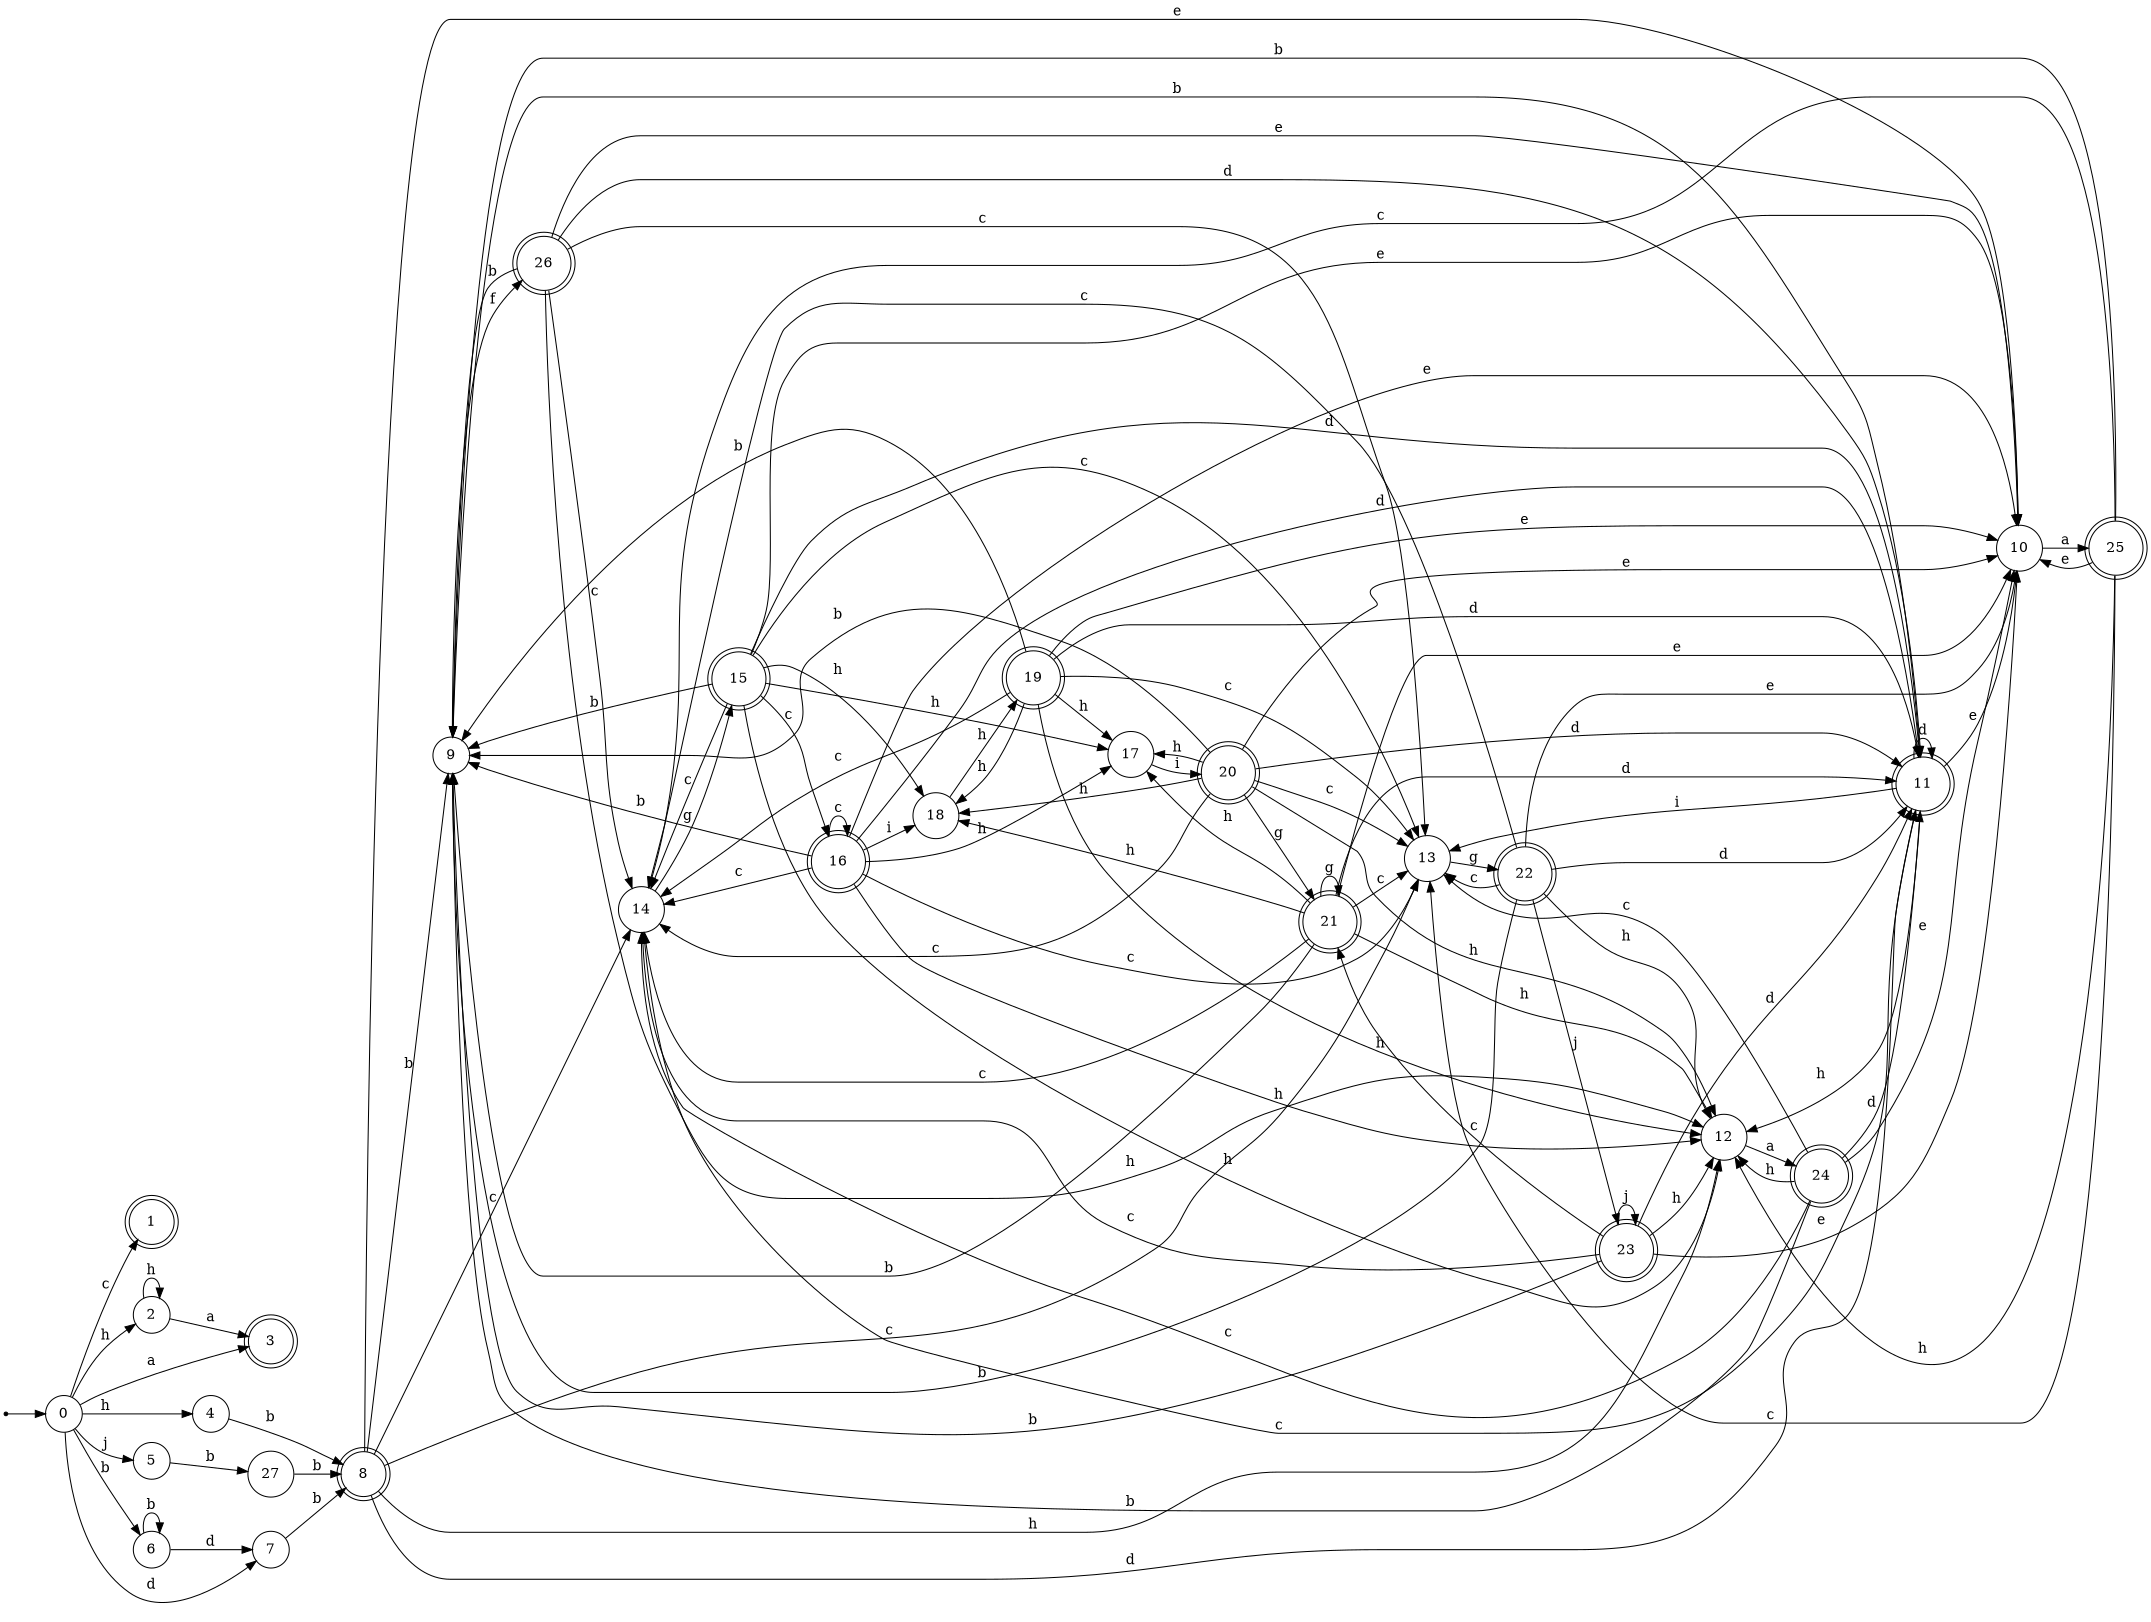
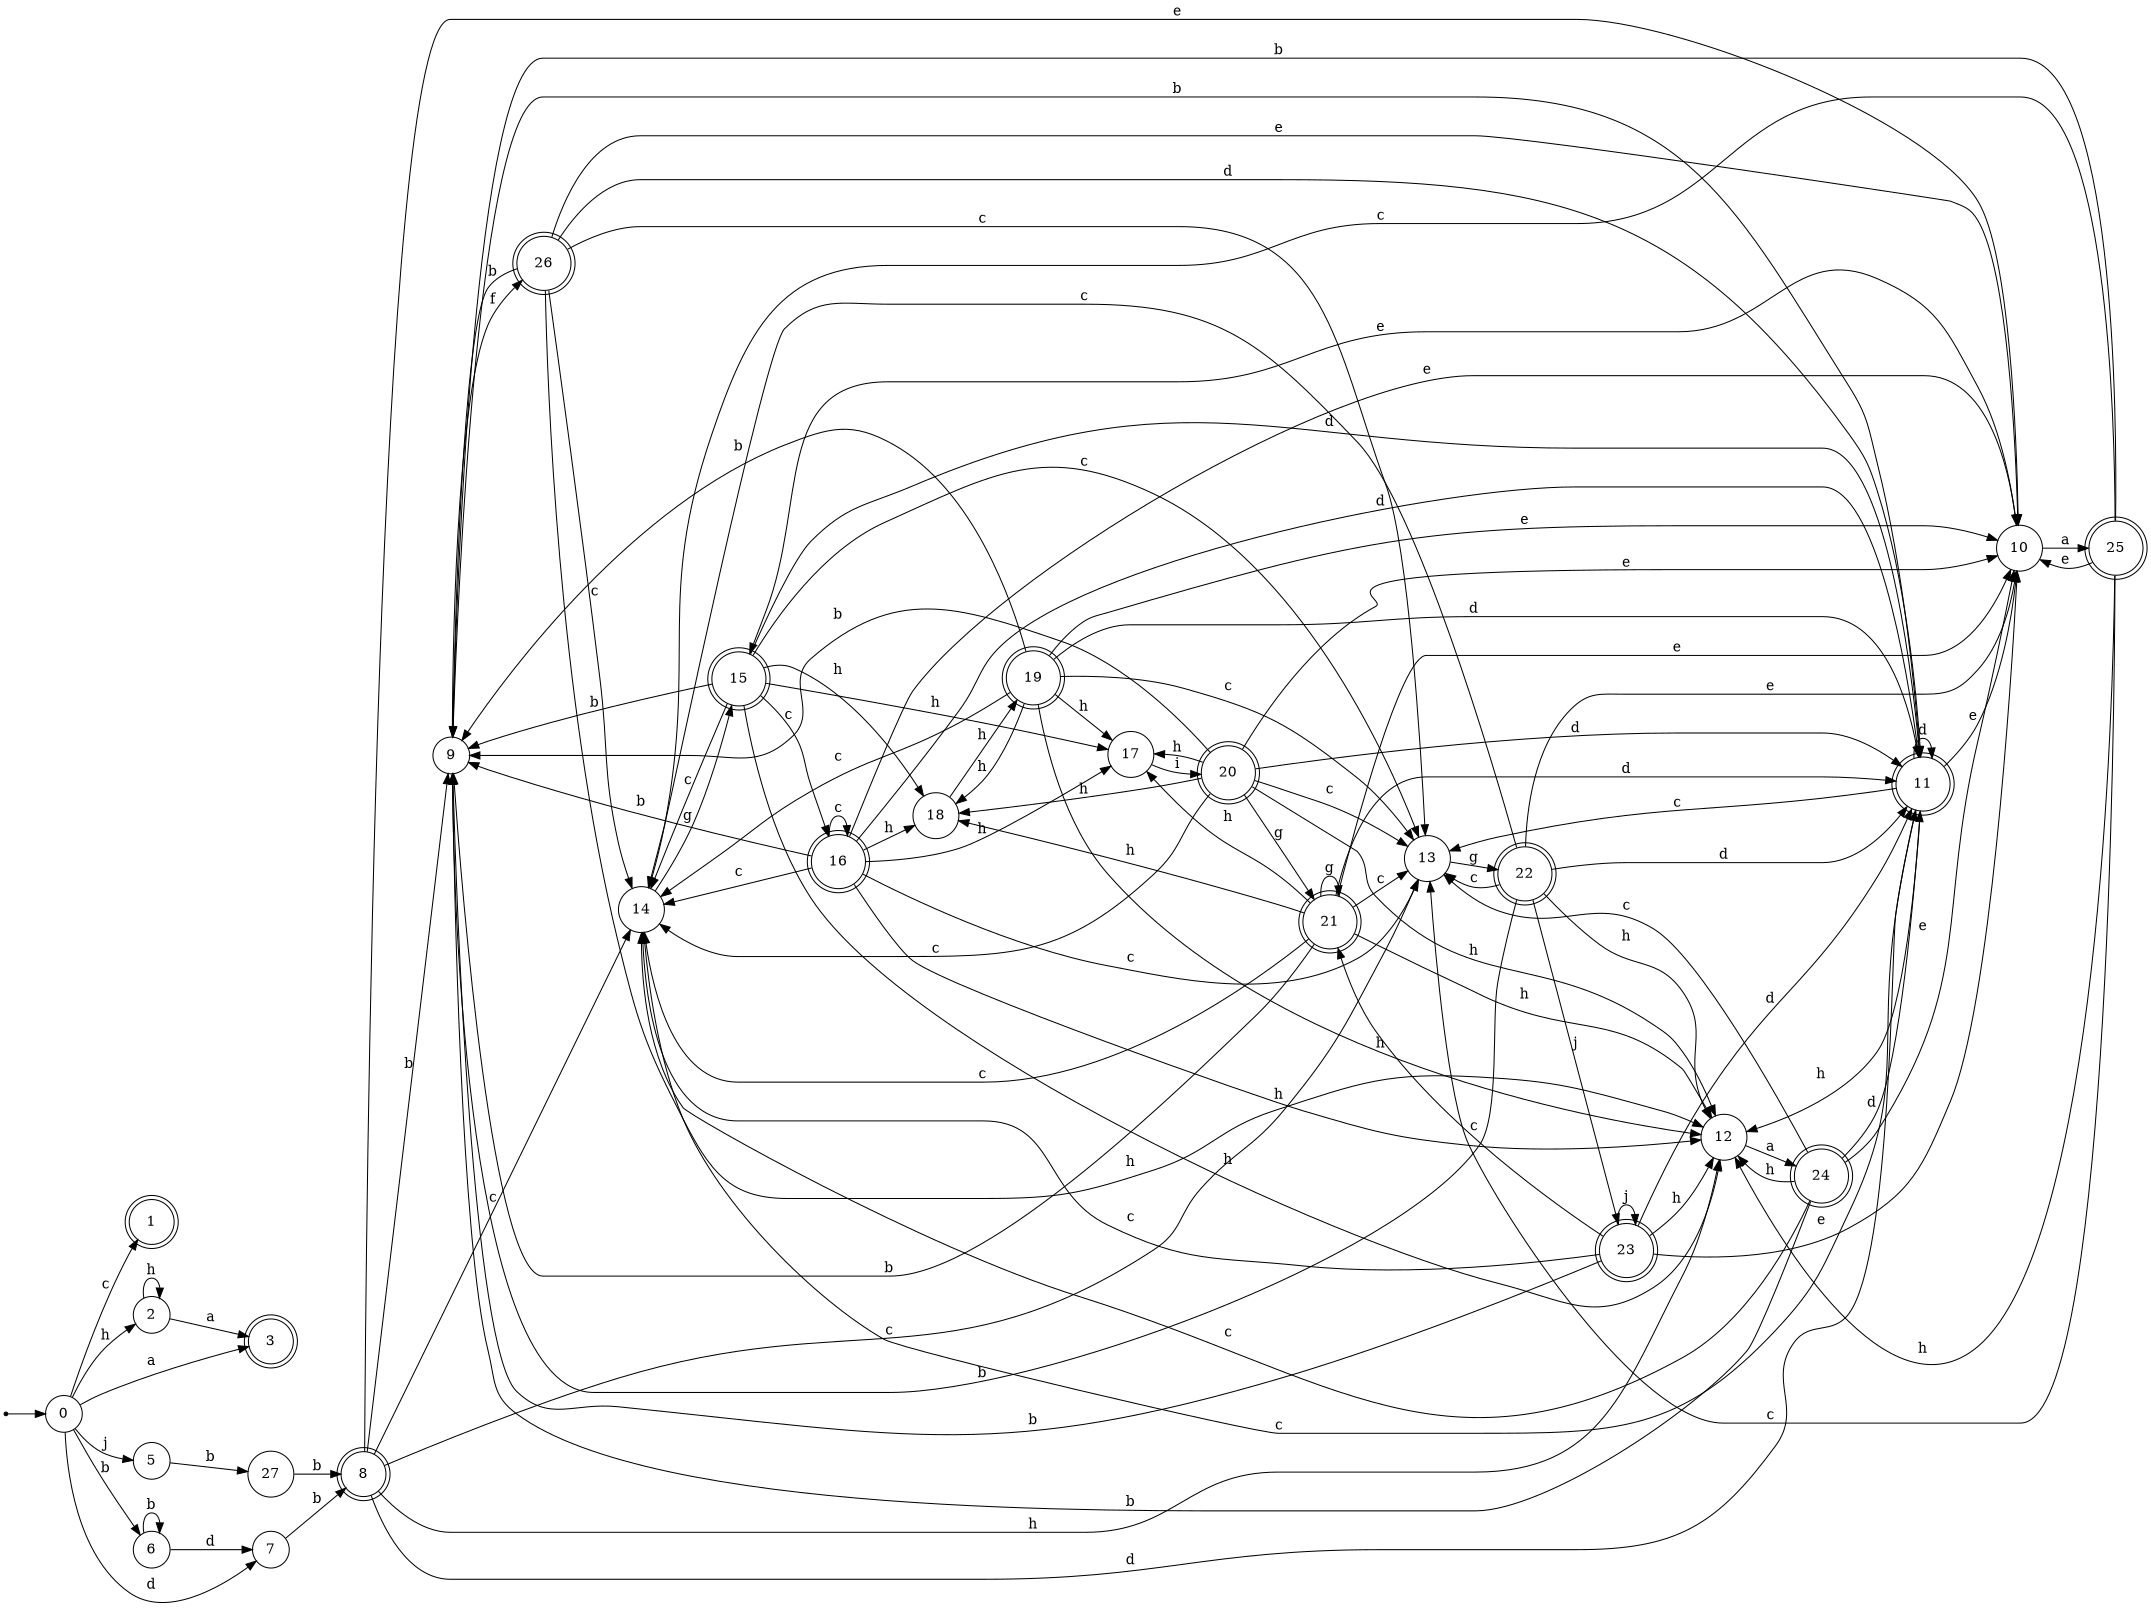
edge "15" -> "10": reversed
edge "11" -> "13": label "i" -> "c"
edge "16" -> "18": label "i" -> "h"
node "4": removed
